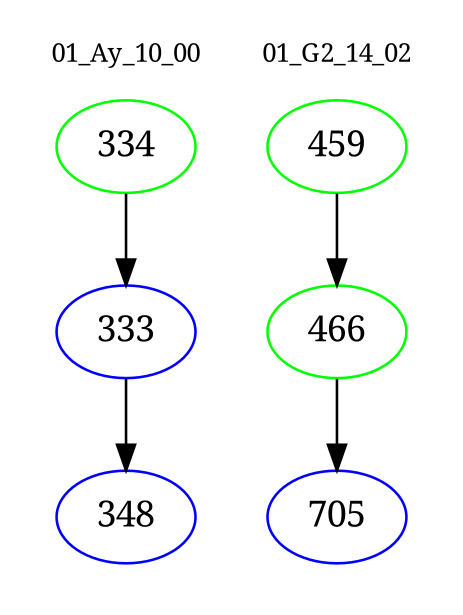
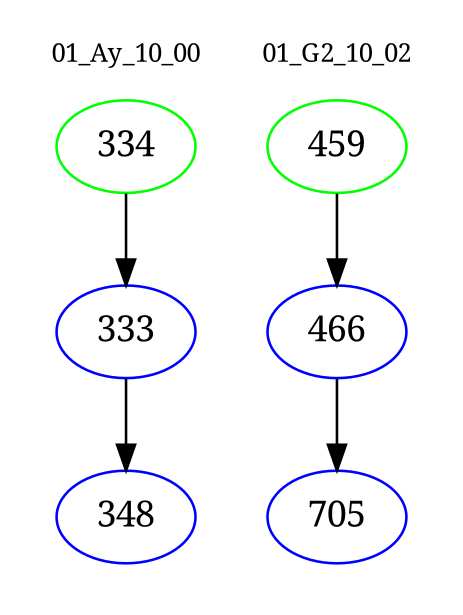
cluster "01_G2_14_02": label "01_G2_14_02" -> "01_G2_10_02"
node "466": color green -> blue
